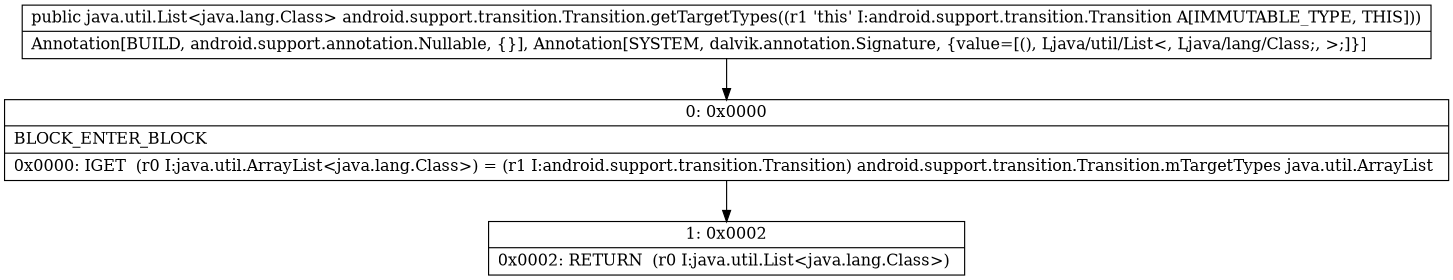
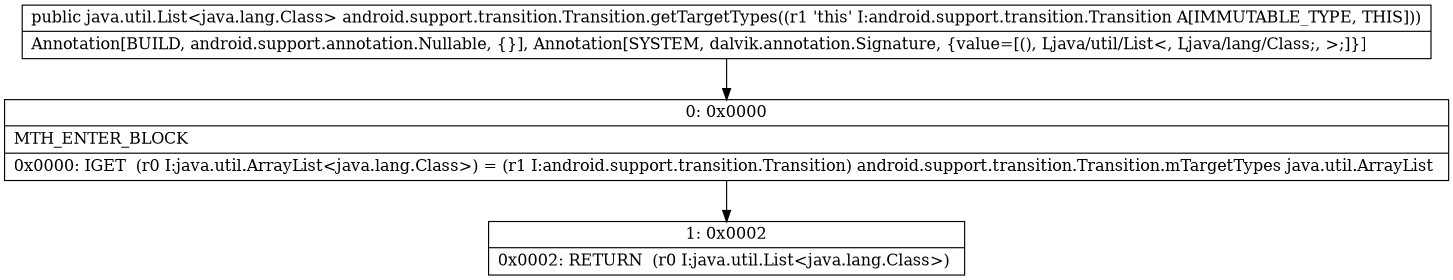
node "0: 0x0000": text "BLOCK_ENTER_BLOCK" -> "MTH_ENTER_BLOCK"
